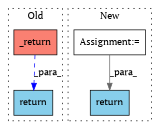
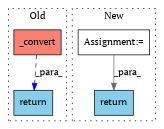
node "_return": label "_return" -> "_convert"
